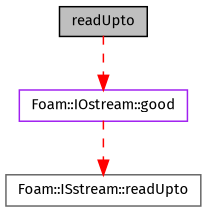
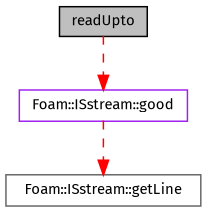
node "Foam::IOstream::good": label "Foam::IOstream::good" -> "Foam::ISstream::good"
node "Foam::ISstream::readUpto": label "Foam::ISstream::readUpto" -> "Foam::ISstream::getLine"
